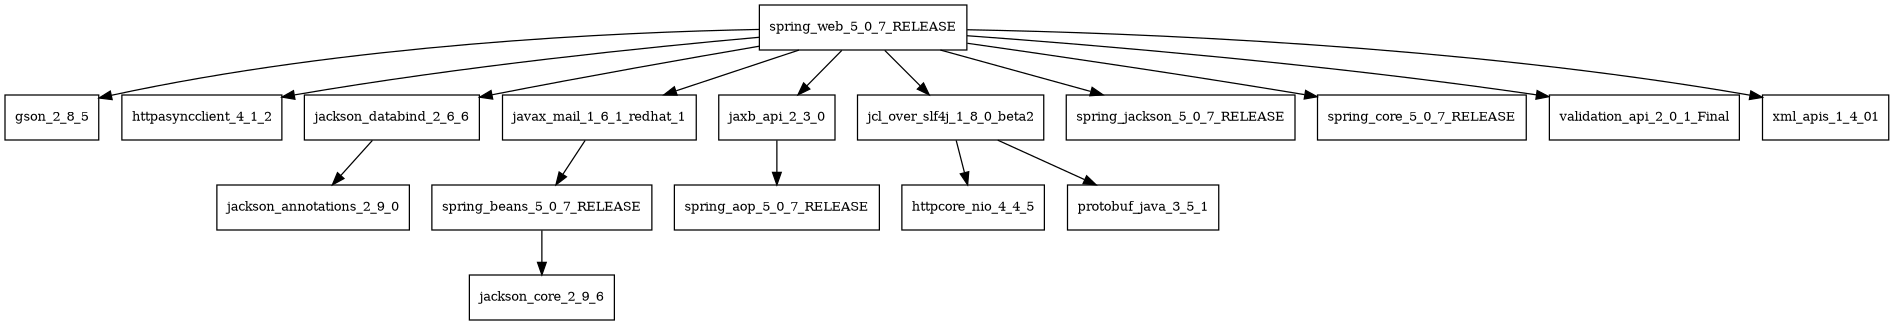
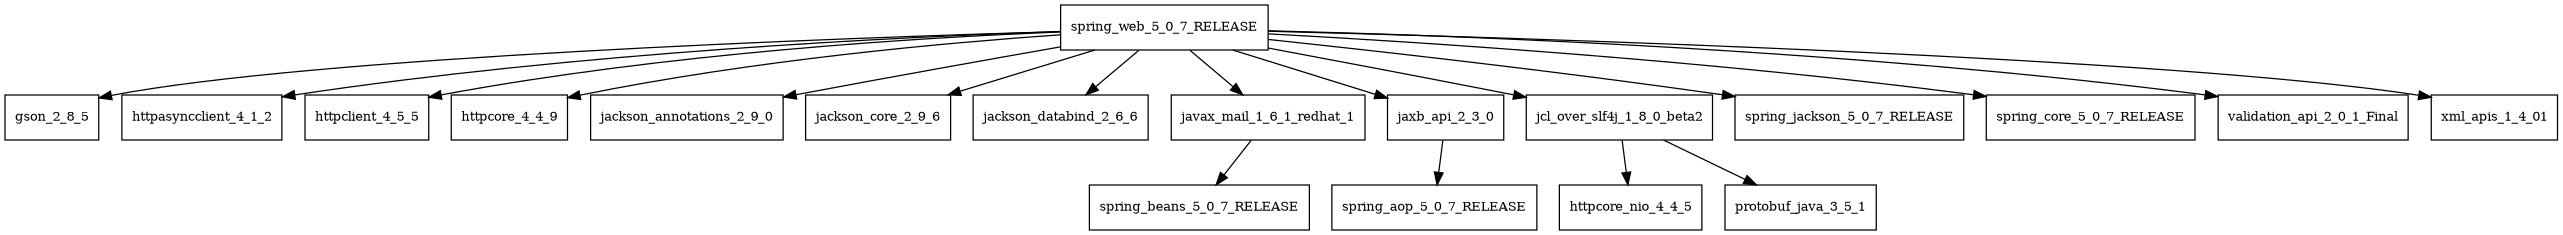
node "httpclient_4_5_5": added
node "httpcore_4_4_9": added
edge "jackson_databind_2_6_6" -> "jackson_annotations_2_9_0": now "spring_web_5_0_7_RELEASE" -> "jackson_annotations_2_9_0"
edge "spring_beans_5_0_7_RELEASE" -> "jackson_core_2_9_6": now "spring_web_5_0_7_RELEASE" -> "jackson_core_2_9_6"
